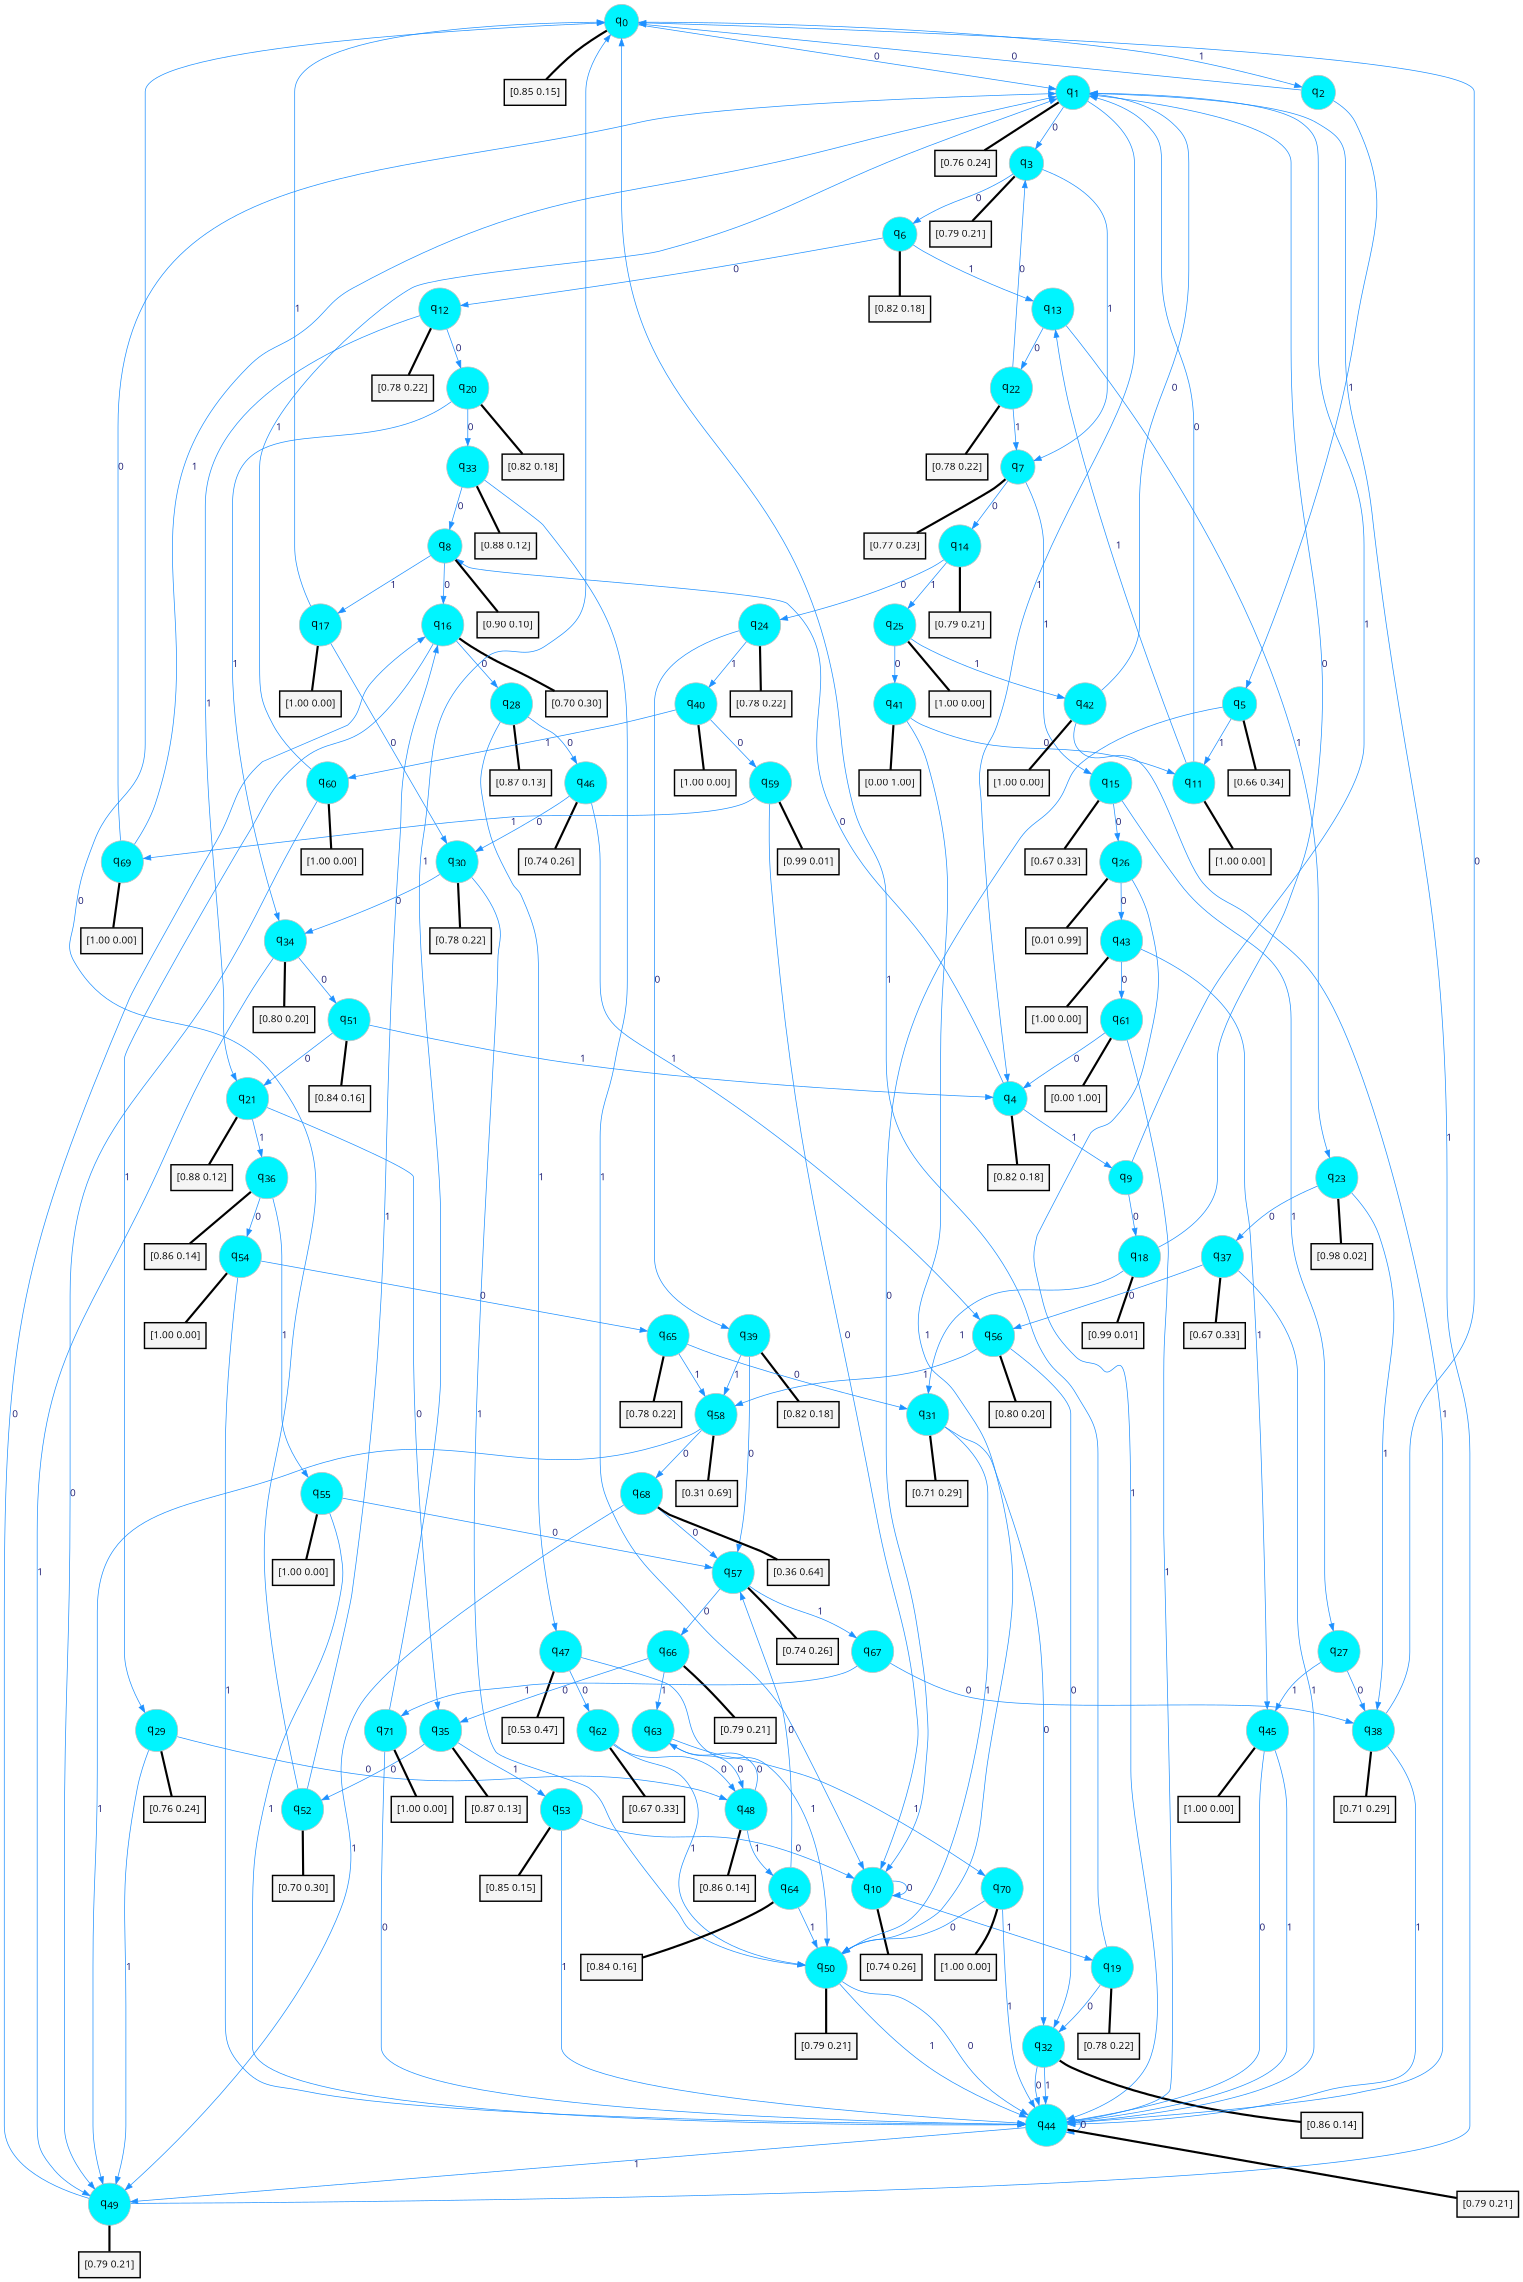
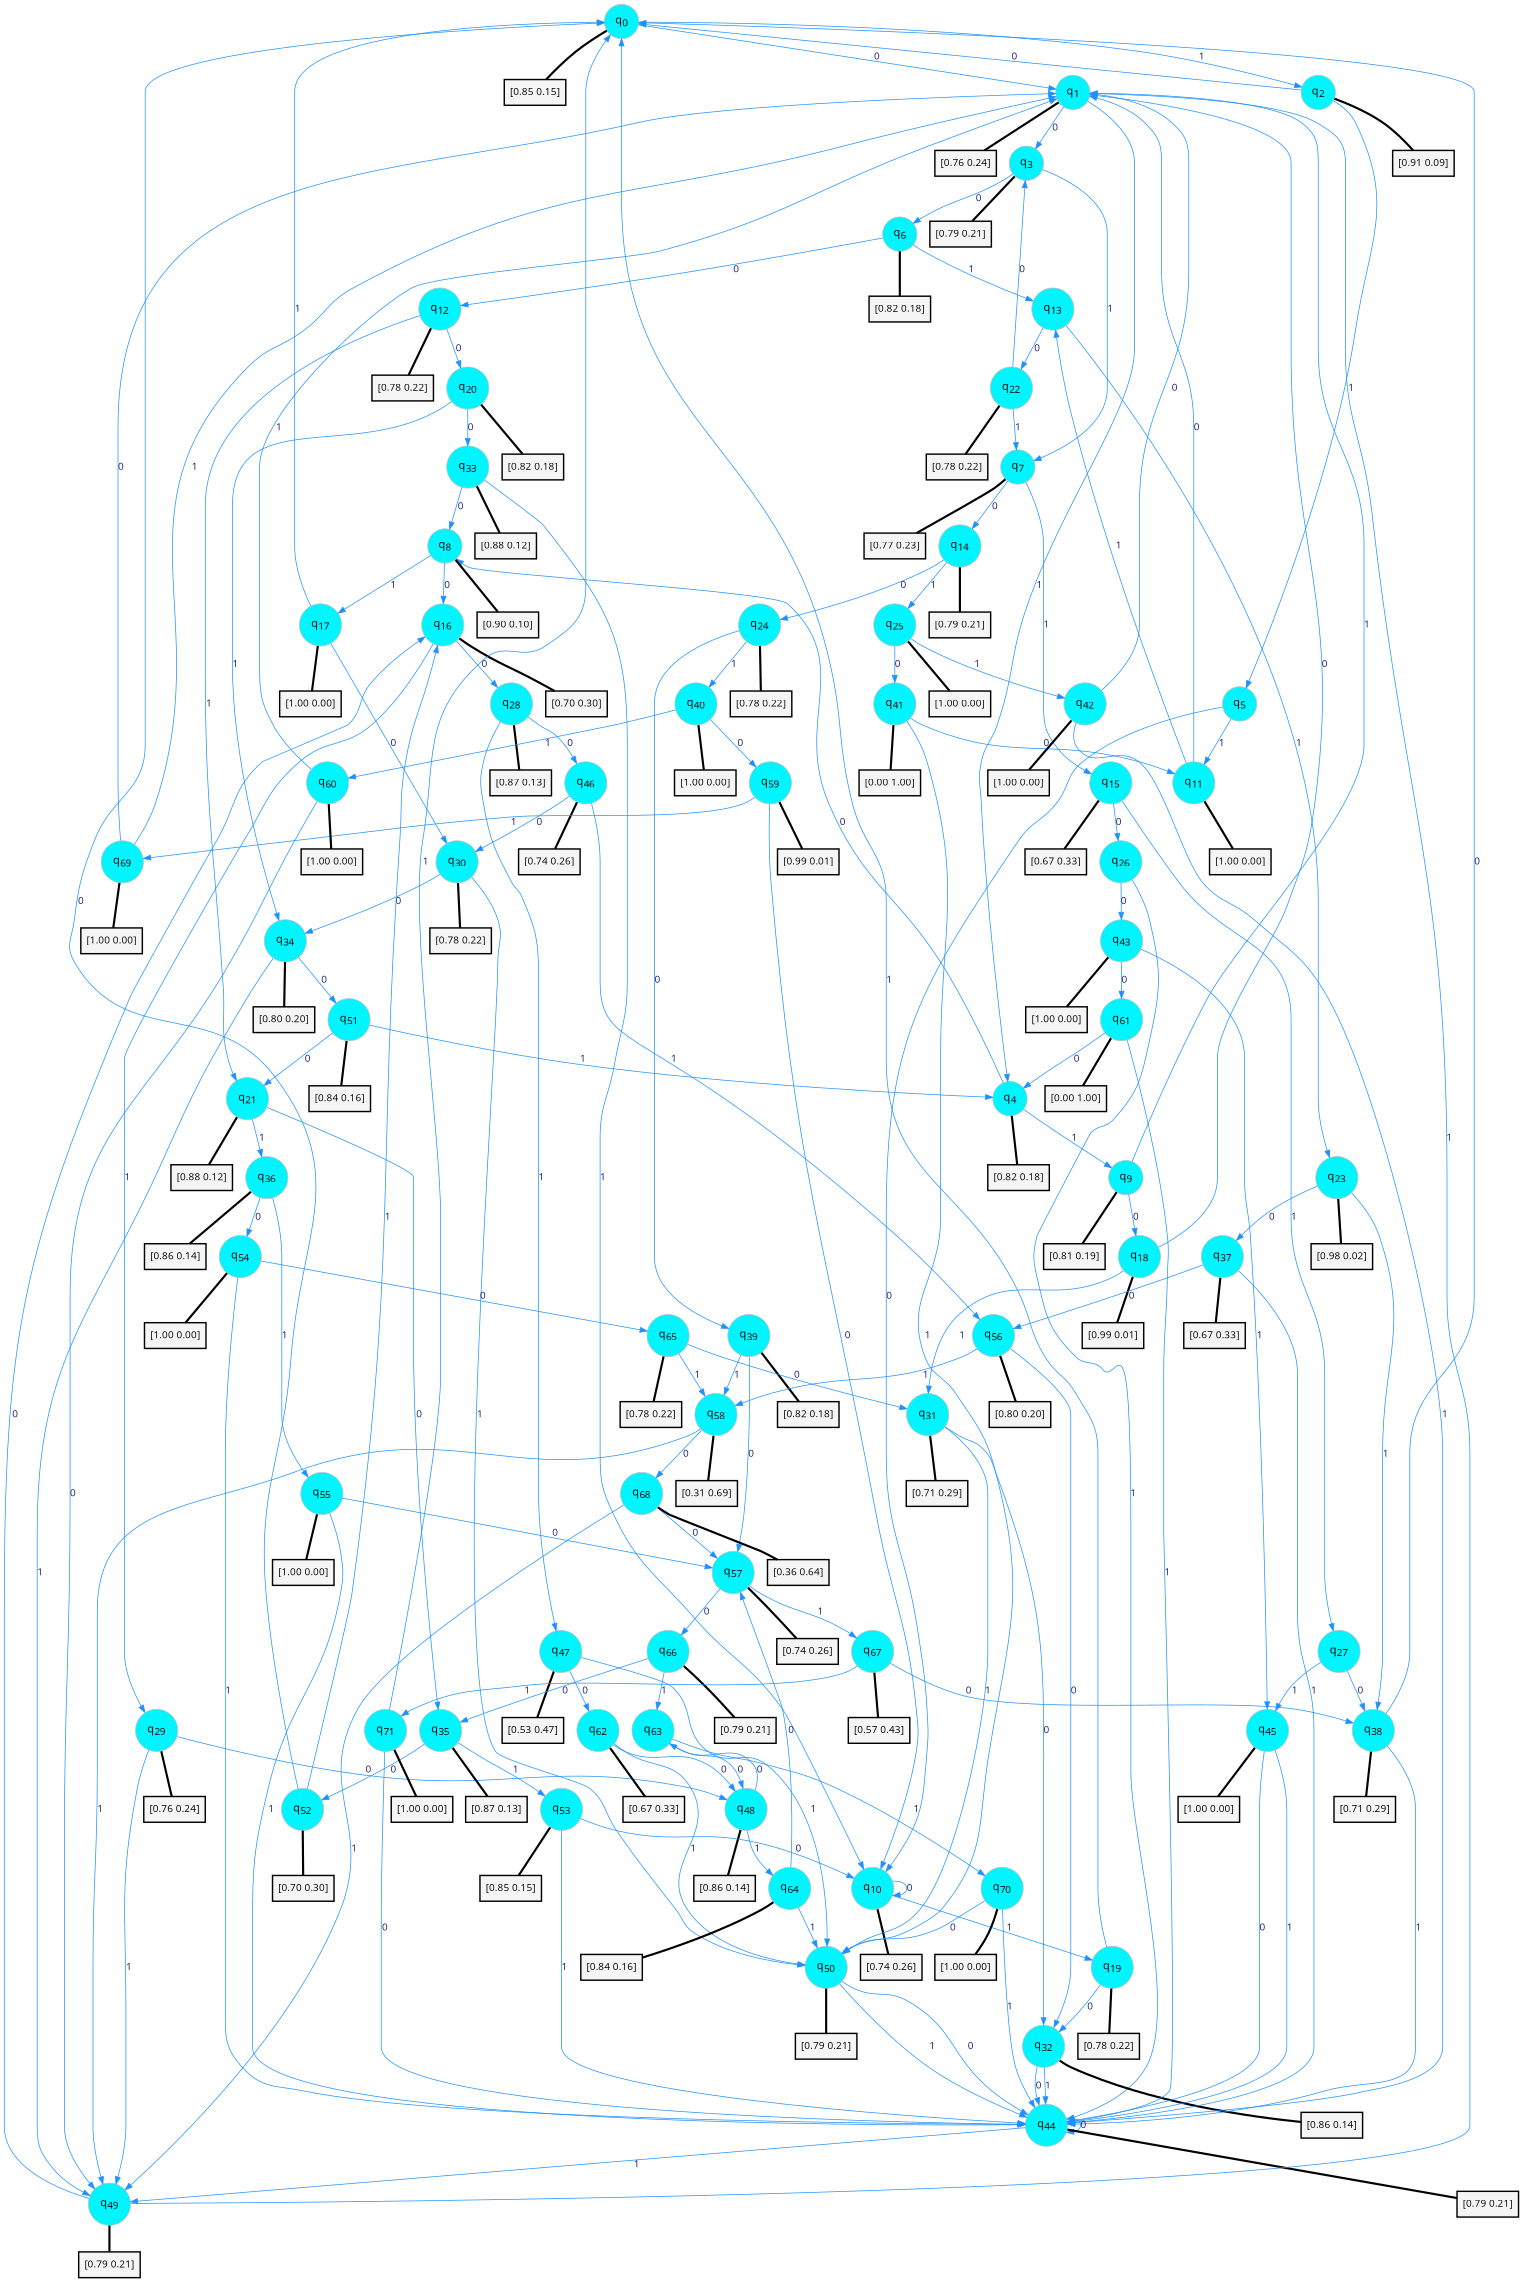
node "[0.91 0.09]": added
node "[0.66 0.34]": removed
node "[0.01 0.99]": removed
node "[0.81 0.19]": added
node "[0.57 0.43]": added
